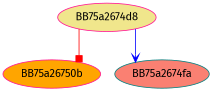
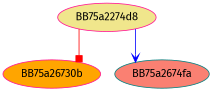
node "BB75a2674d8": label "BB75a2674d8" -> "BB75a2274d8"
node "BB75a26750b": label "BB75a26750b" -> "BB75a26730b"
